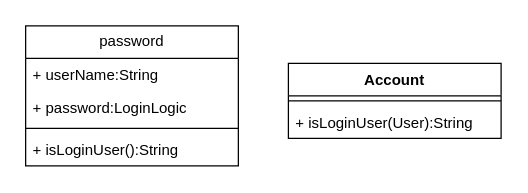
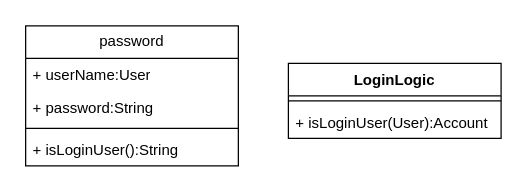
node "+ userName:String": label "+ userName:String" -> "+ userName:User"
node "Account": label "Account" -> "LoginLogic"
node "+ password:LoginLogic": label "+ password:LoginLogic" -> "+ password:String"
node "+ isLoginUser(User):String": label "+ isLoginUser(User):String" -> "+ isLoginUser(User):Account"
